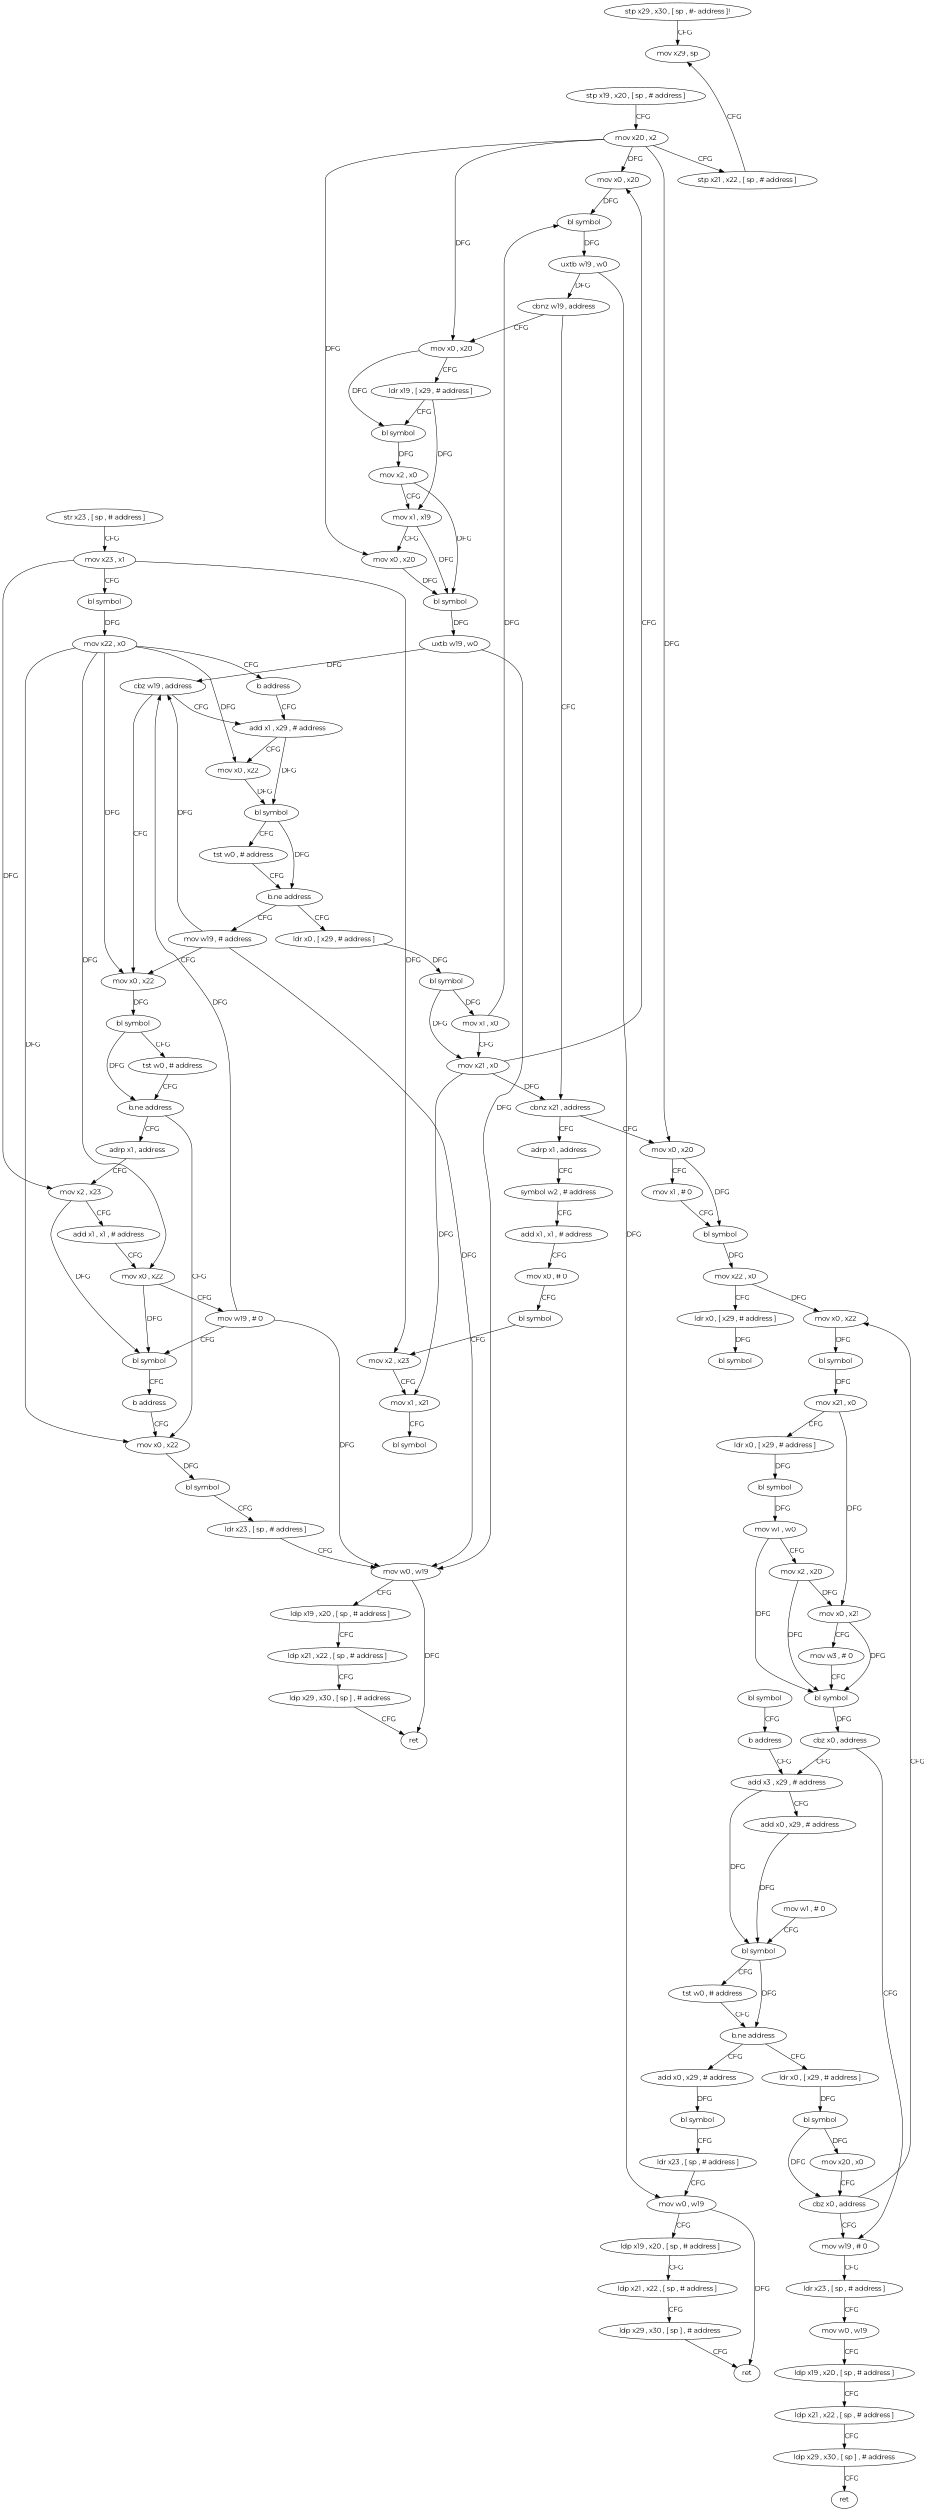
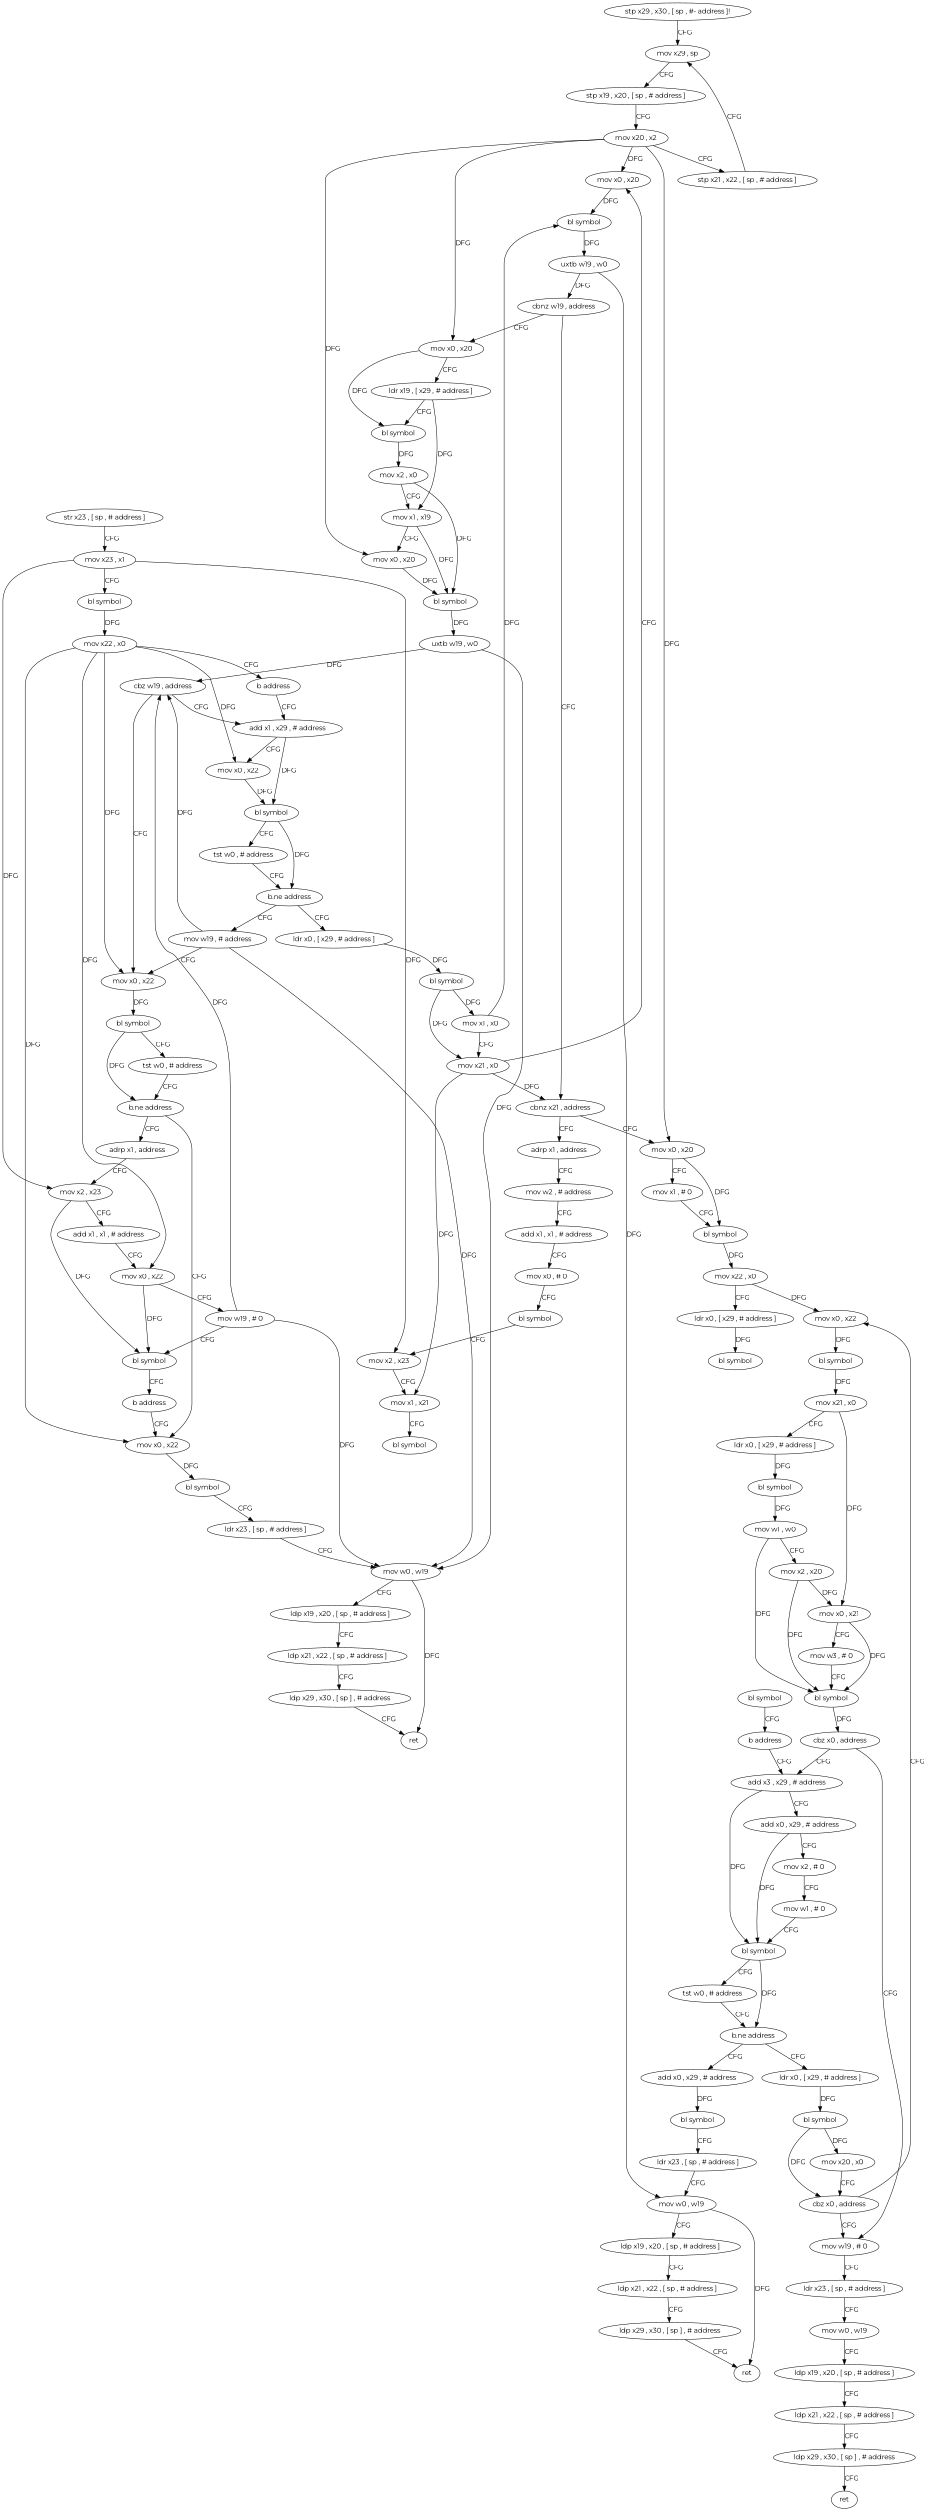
edge "mov x29 , sp" -> "stp x19 , x20 , [ sp , # address ]": added, label "CFG"
node "symbol w2 , # address": label "symbol w2 , # address" -> "mov w2 , # address"
node "mov x2 , # 0": added
